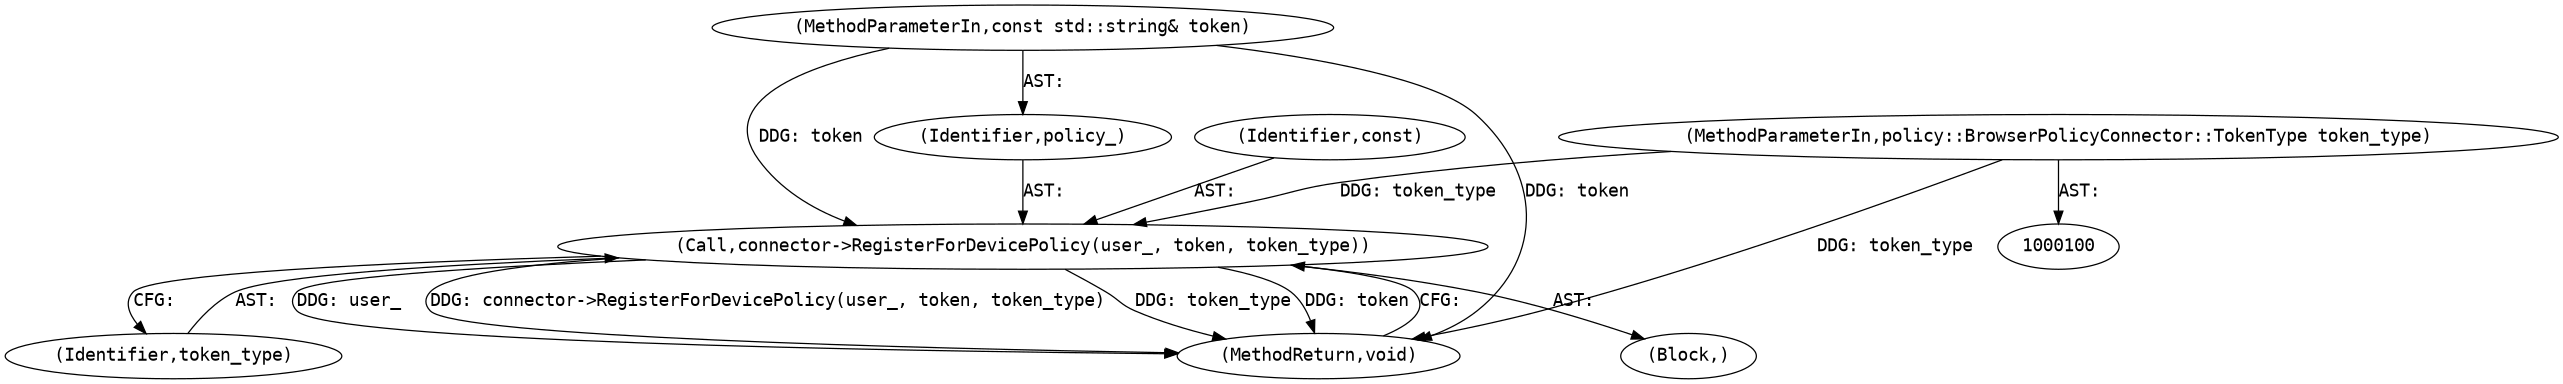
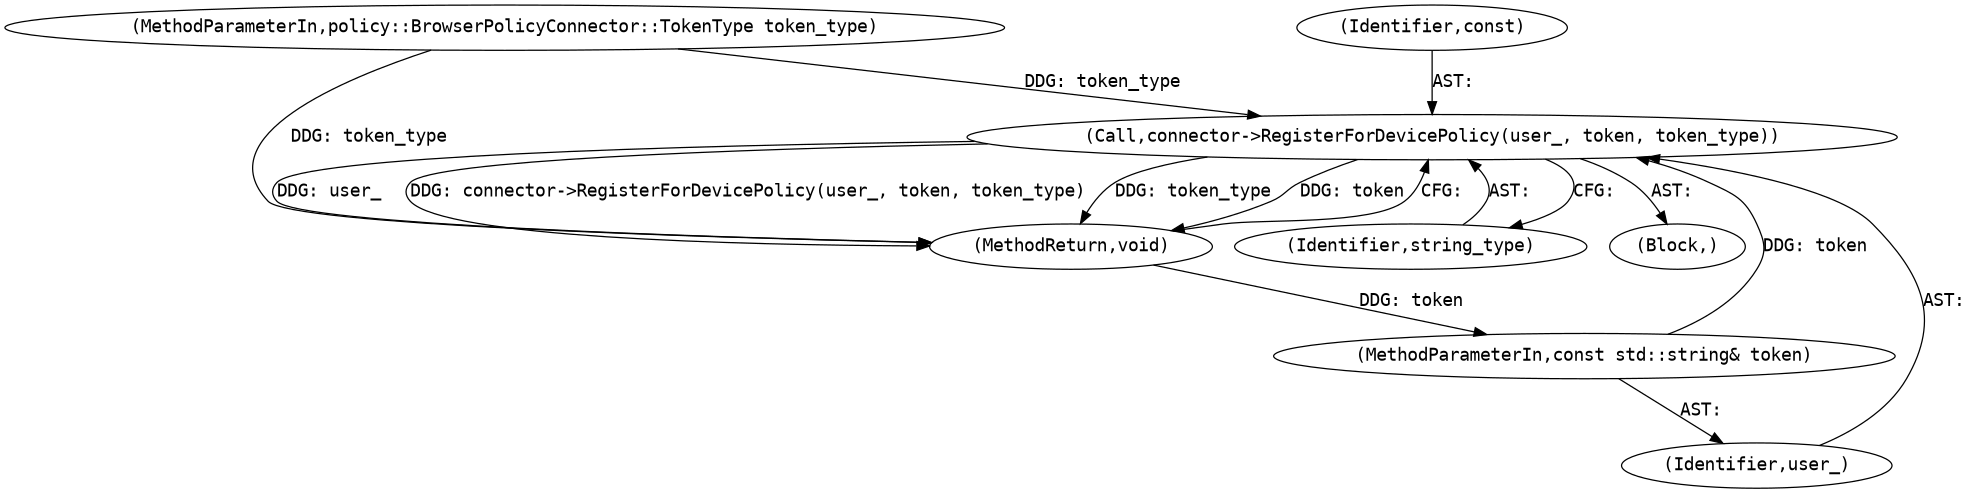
edge "(MethodParameterIn,const std::string& token)" -> "(MethodReturn,void)": reversed
node "(Identifier,policy_)": label "(Identifier,policy_)" -> "(Identifier,user_)"
node "1000100": removed
node "(Identifier,token_type)": label "(Identifier,token_type)" -> "(Identifier,string_type)"
